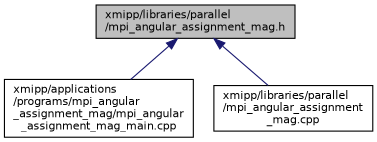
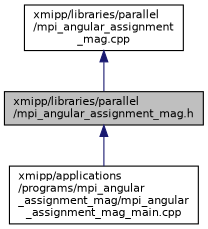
edge "xmipp/libraries/parallel /mpi_angular_assignment _mag.cpp" -> "xmipp/libraries/parallel /mpi_angular_assignment_mag.h": reversed
